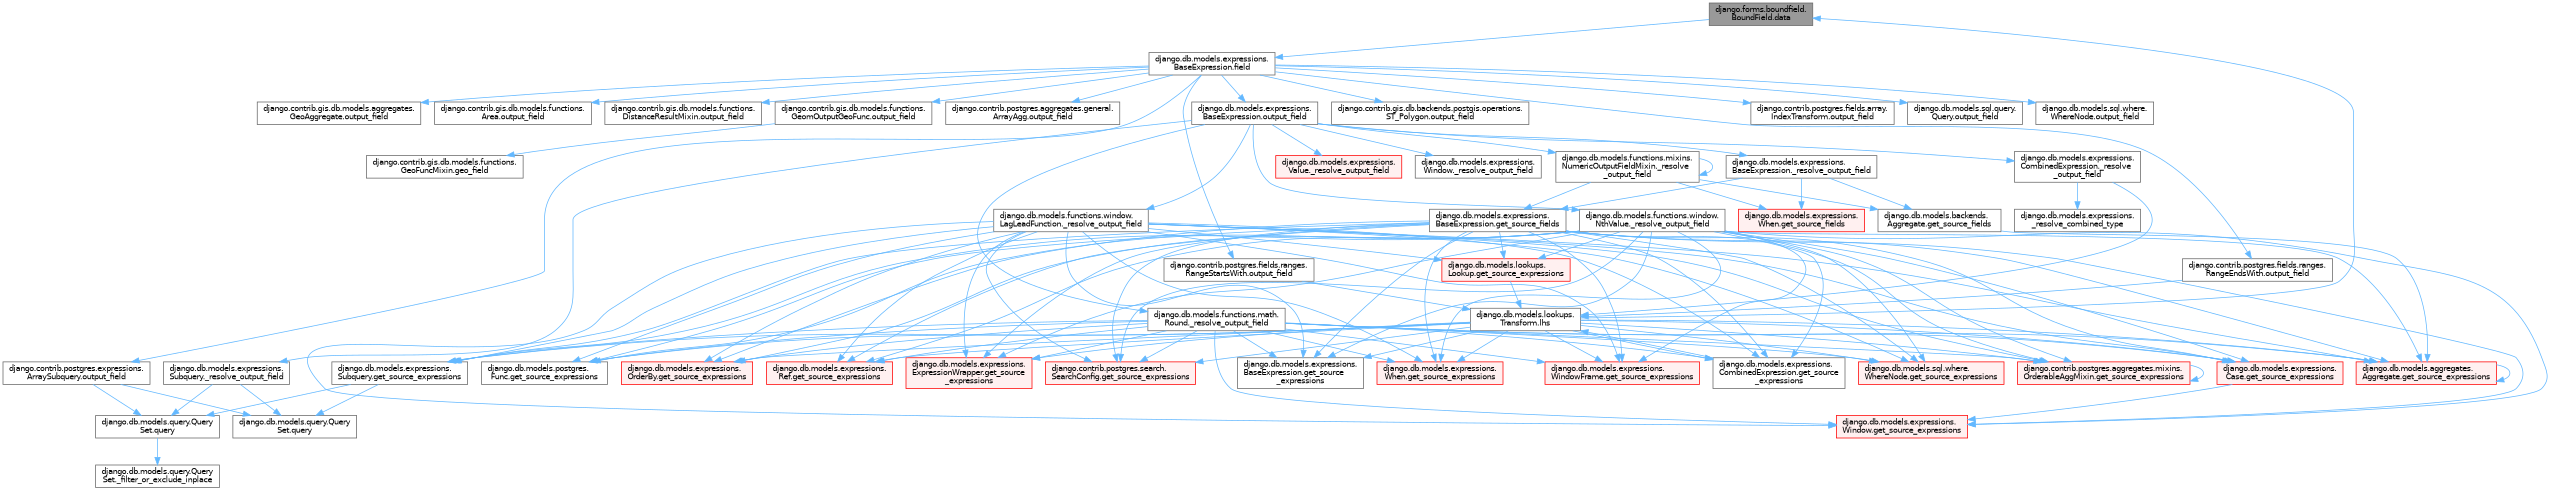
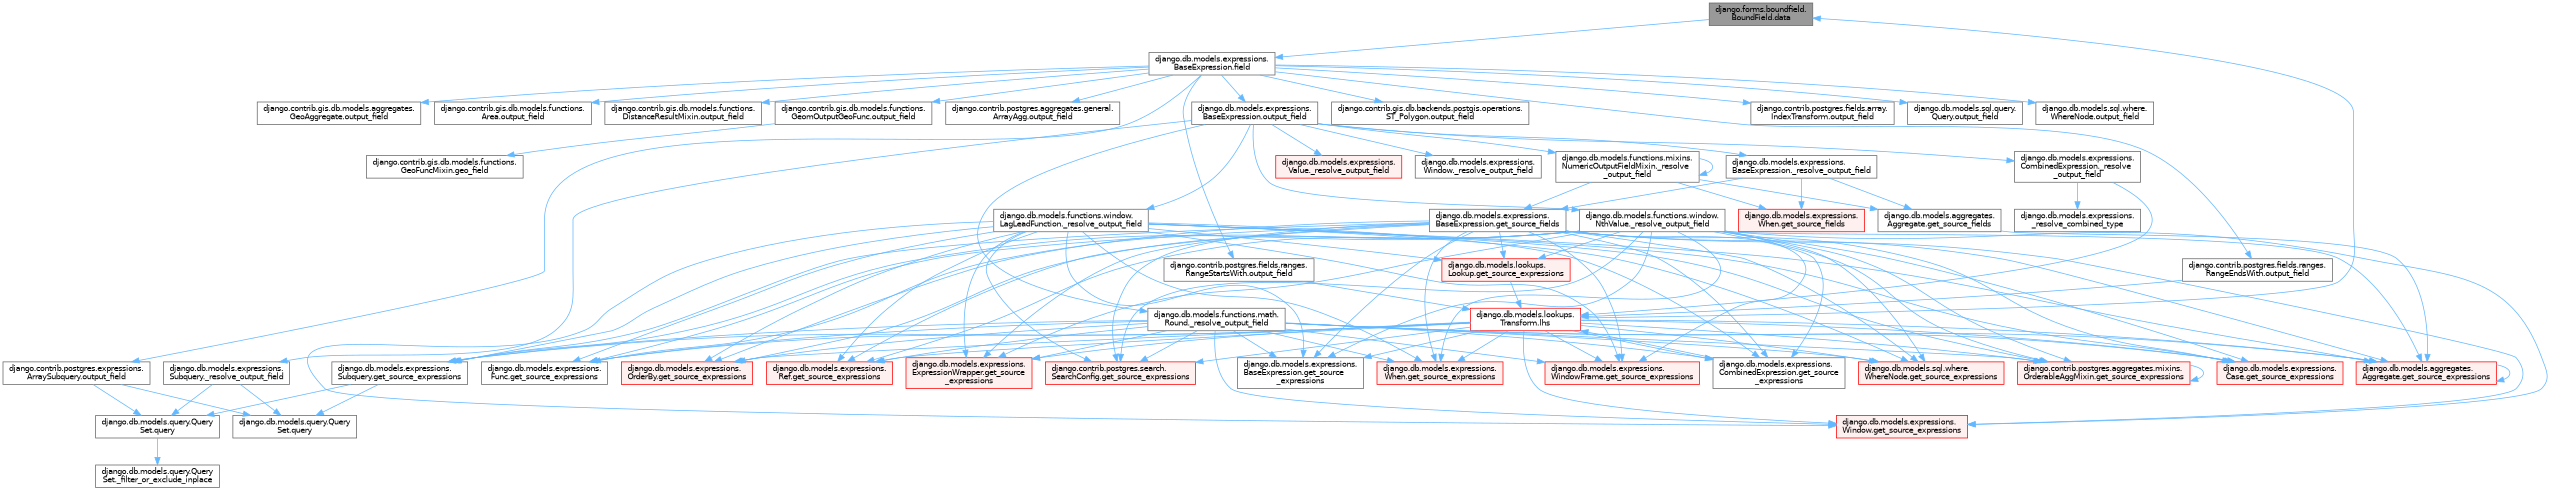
node "django.db.models.backends. Aggregate.get_source_fields": label "django.db.models.backends. Aggregate.get_source_fields" -> "django.db.models.aggregates. Aggregate.get_source_fields"
node "django.db.models.lookups. Transform.lhs": color grey40 -> red
node "django.db.models.postgres. Func.get_source_expressions": label "django.db.models.postgres. Func.get_source_expressions" -> "django.db.models.expressions. Func.get_source_expressions"
edge "django.db.models.expressions. Case.get_source_expressions" -> "django.db.models.expressions. Window.get_source_expressions": now "django.db.models.lookups. Transform.lhs" -> "django.db.models.expressions. Window.get_source_expressions"
